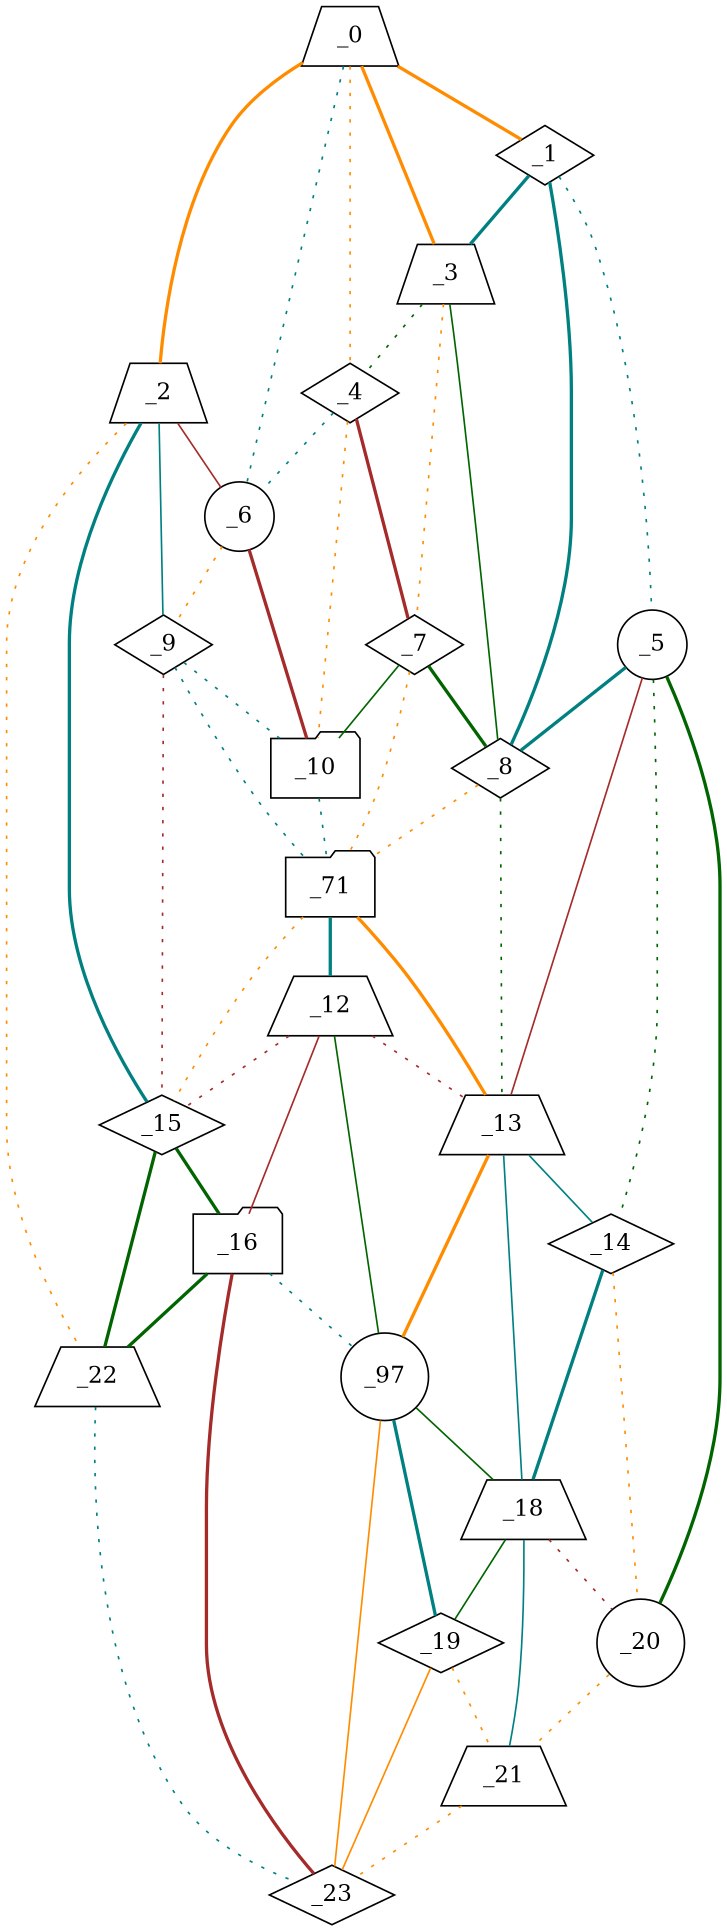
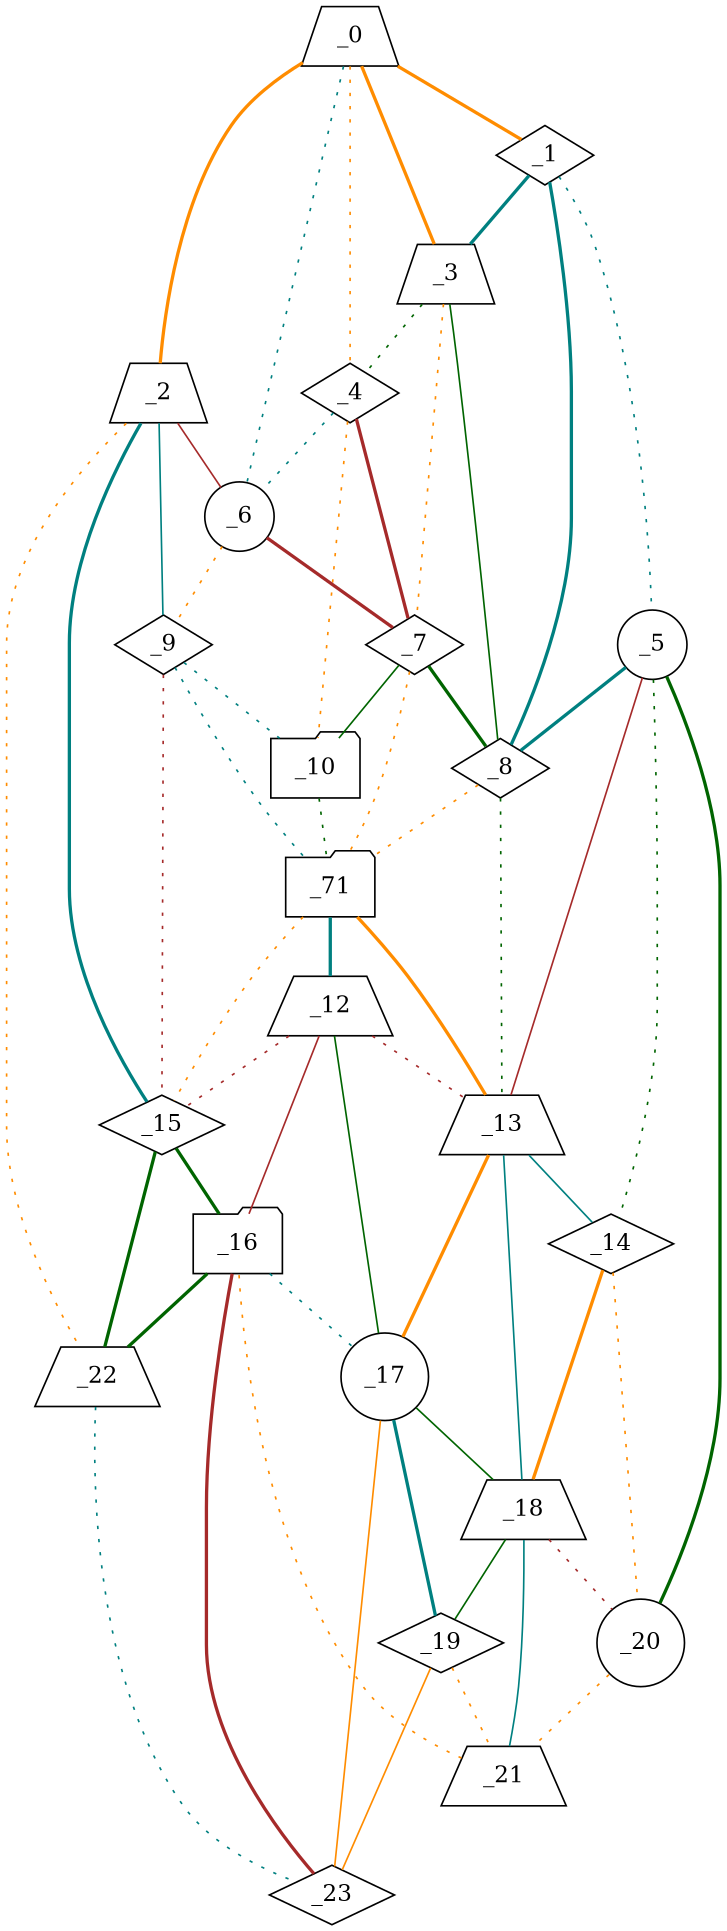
edge "_6" -- "_10": now "_6" -- "_7"
edge "_10" -- "_71": color teal -> darkgreen
edge "_14" -- "_18": color teal -> darkorange
node "_97": label "_97" -> "_17"
edge "_21" -- "_23": now "_21" -- "_16"
